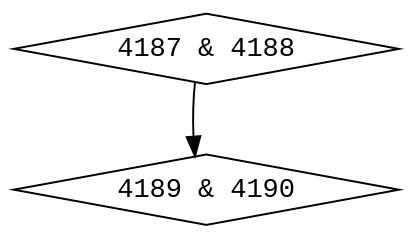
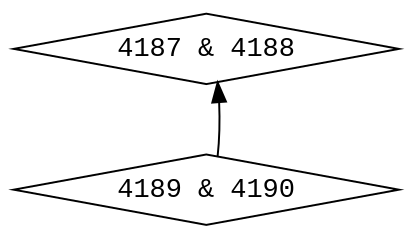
edge "4187 & 4188" -> "4189 & 4190": reversed
